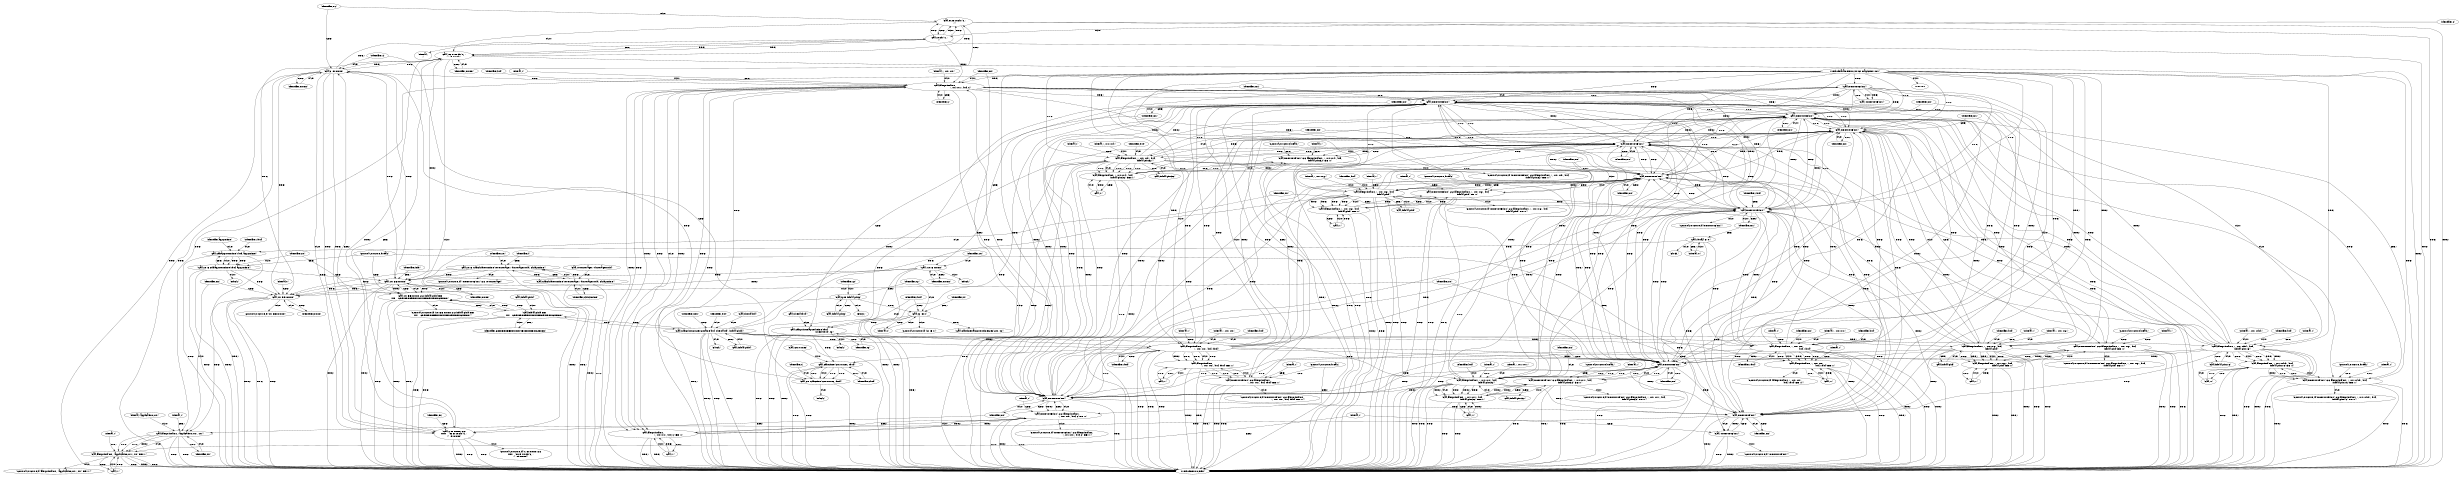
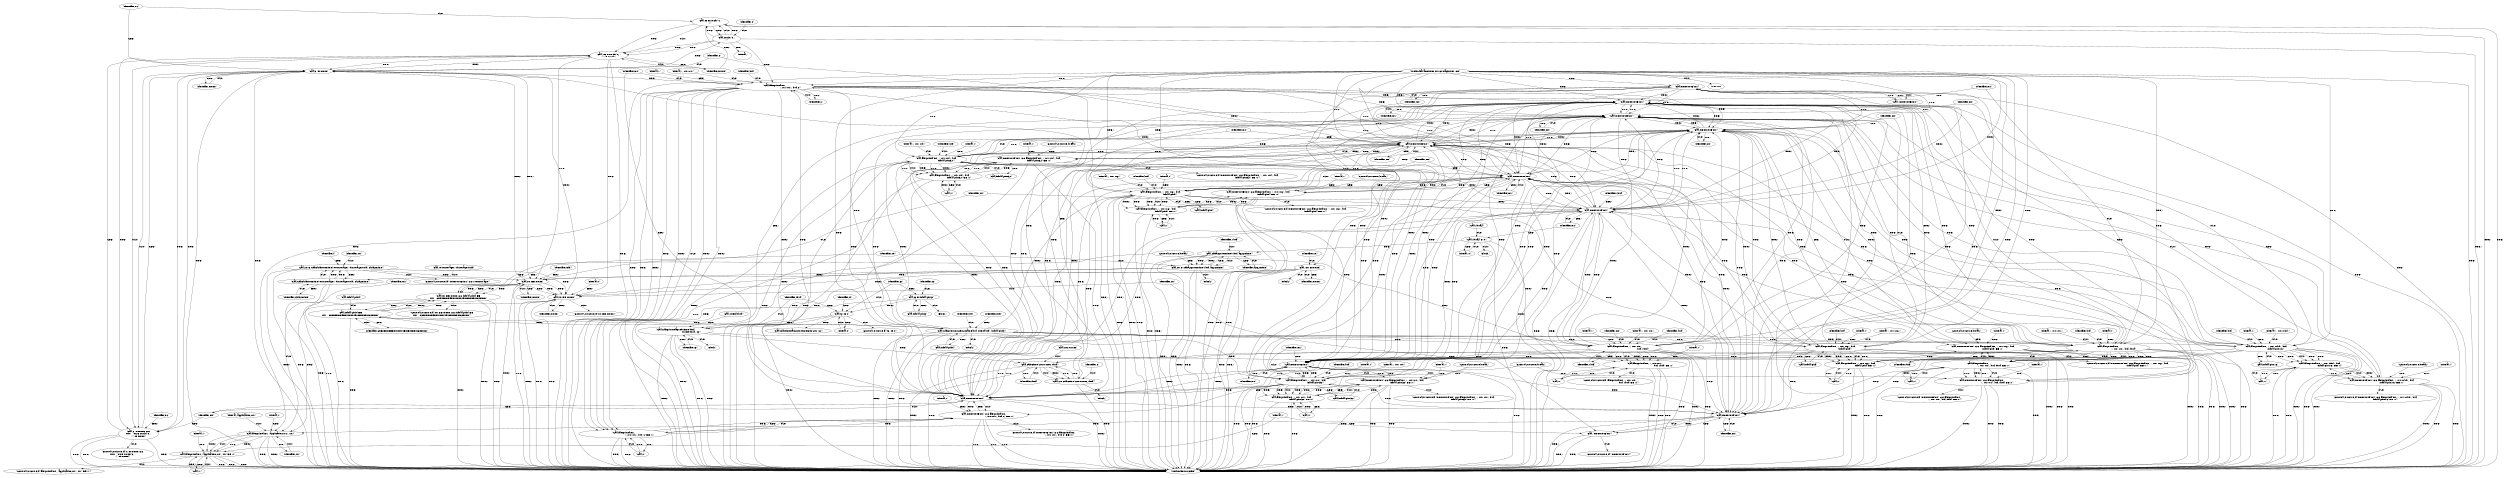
node "(Call,vbuf[j])": added
node "(ControlStructure,if (NOTMIME(ms)))": removed
edge "(Call,cdf_app_to_mime(vbuf, app2mime))" -> "(Identifier,app2mime)": added, label "CFG:"
node "(Call,sizeof(buf))": removed
